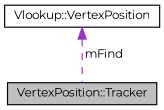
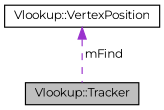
node "VertexPosition::Tracker": label "VertexPosition::Tracker" -> "Vlookup::Tracker"
